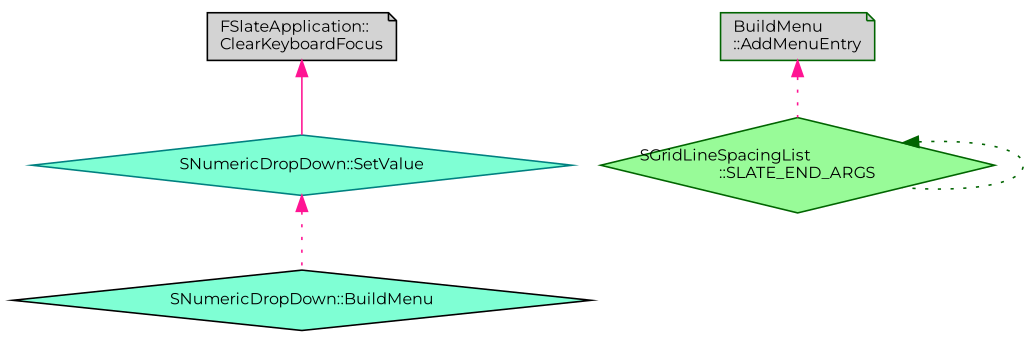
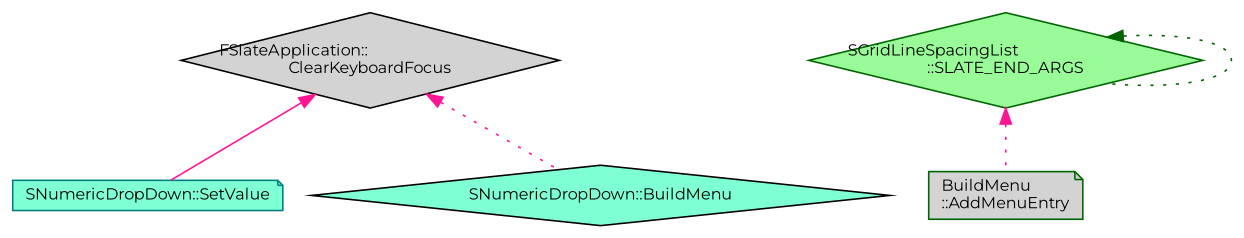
node "FSlateApplication:: ClearKeyboardFocus": shape note -> diamond
edge "SGridLineSpacingList ::SLATE_END_ARGS" -> "BuildMenu ::AddMenuEntry": reversed
node "SNumericDropDown::SetValue": shape diamond -> note
edge "SNumericDropDown::BuildMenu" -> "SNumericDropDown::SetValue": now "SNumericDropDown::BuildMenu" -> "FSlateApplication:: ClearKeyboardFocus"
